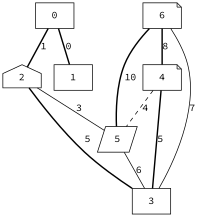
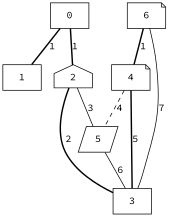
edge "0" -- "1": label "0" -> "1"
edge "6" -- "4": label "8" -> "1"
edge "6" -- "5": removed, label "10"
edge "2" -- "3": label "5" -> "2"
